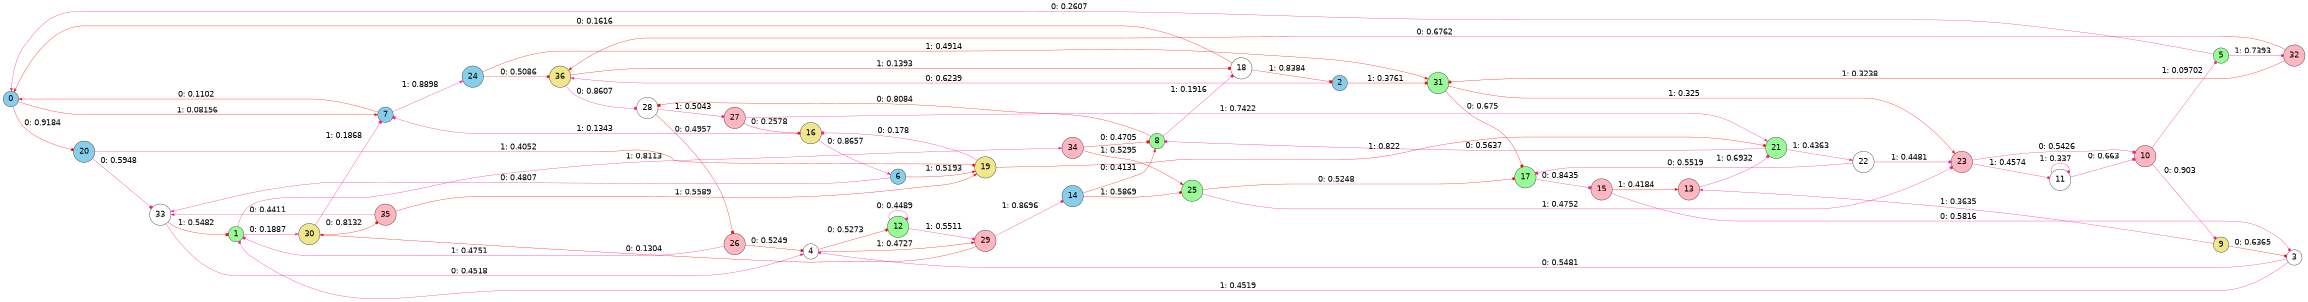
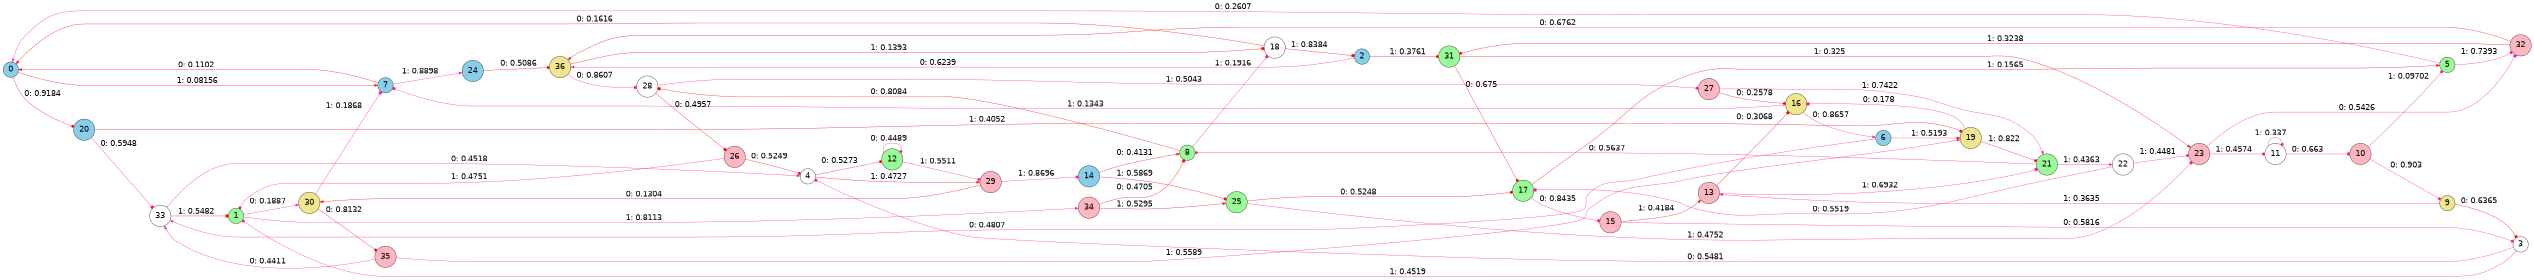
edge "24" -> "31": removed, label "1: 0.4914"
edge "17" -> "5": added, label "1: 0.1565"
edge "13" -> "16": added, label "0: 0.3068"
edge "23" -> "10": now "23" -> "32"
edge "35" -> "19": color red -> deeppink
